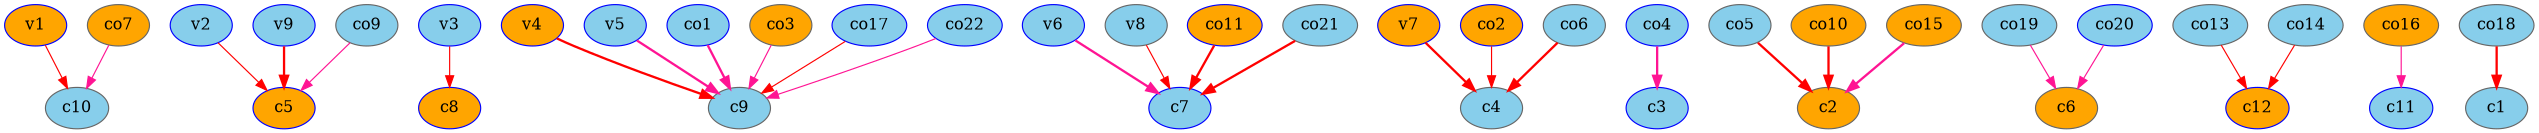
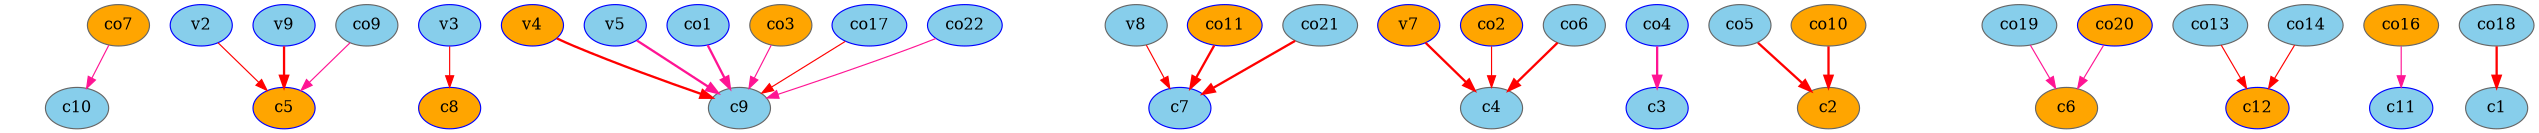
node "v1": removed
node "v6": removed
node "co15": removed
node "co20": fillcolor skyblue -> orange
